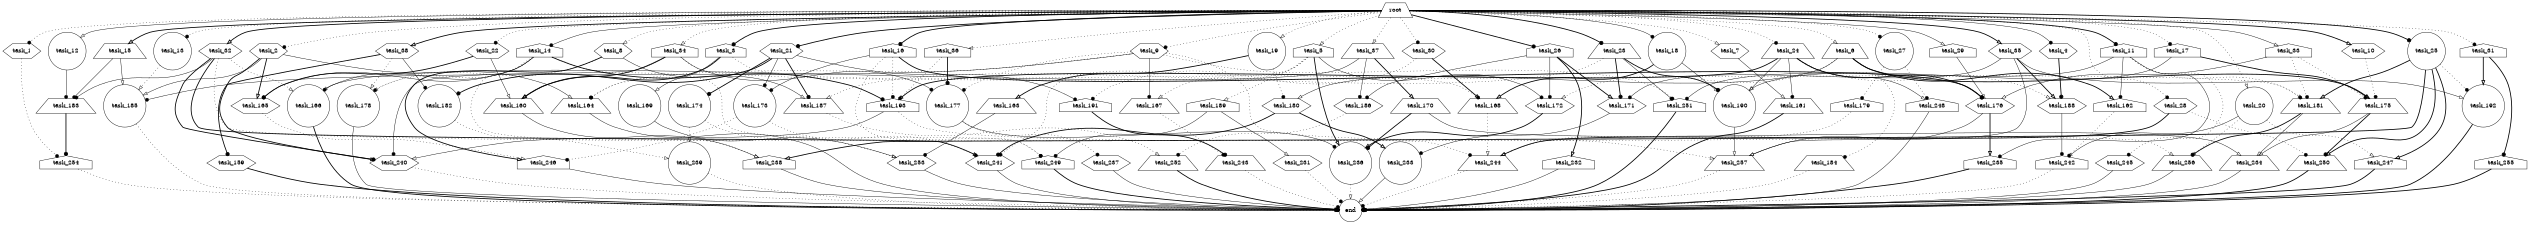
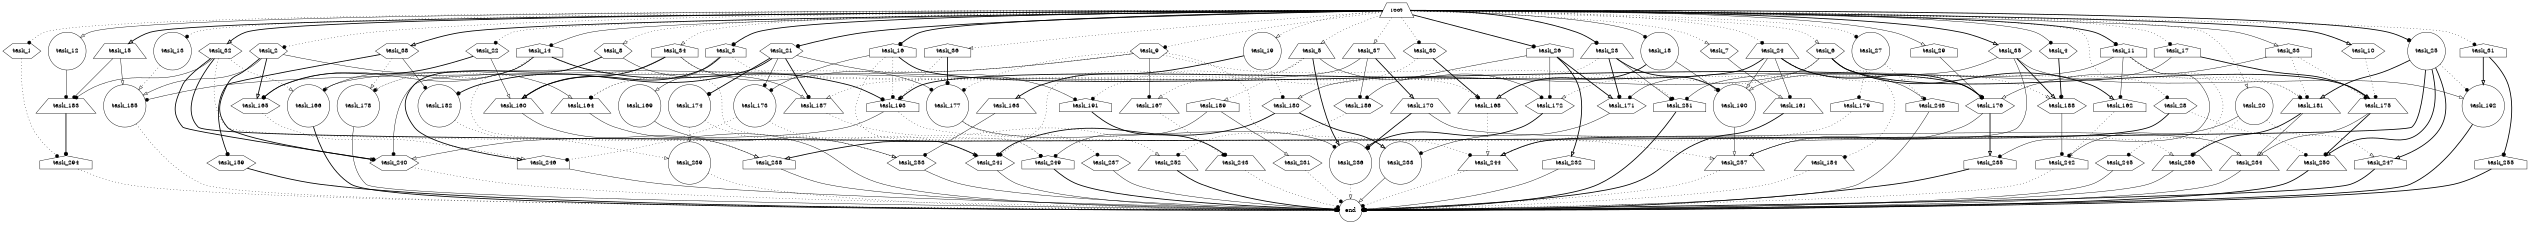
node "task_5": shape house -> trapezium
node "task_6": shape trapezium -> hexagon
node "task_254": label "task_254" -> "task_294"
